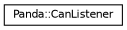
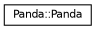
node "Panda::CanListener": label "Panda::CanListener" -> "Panda::Panda"
